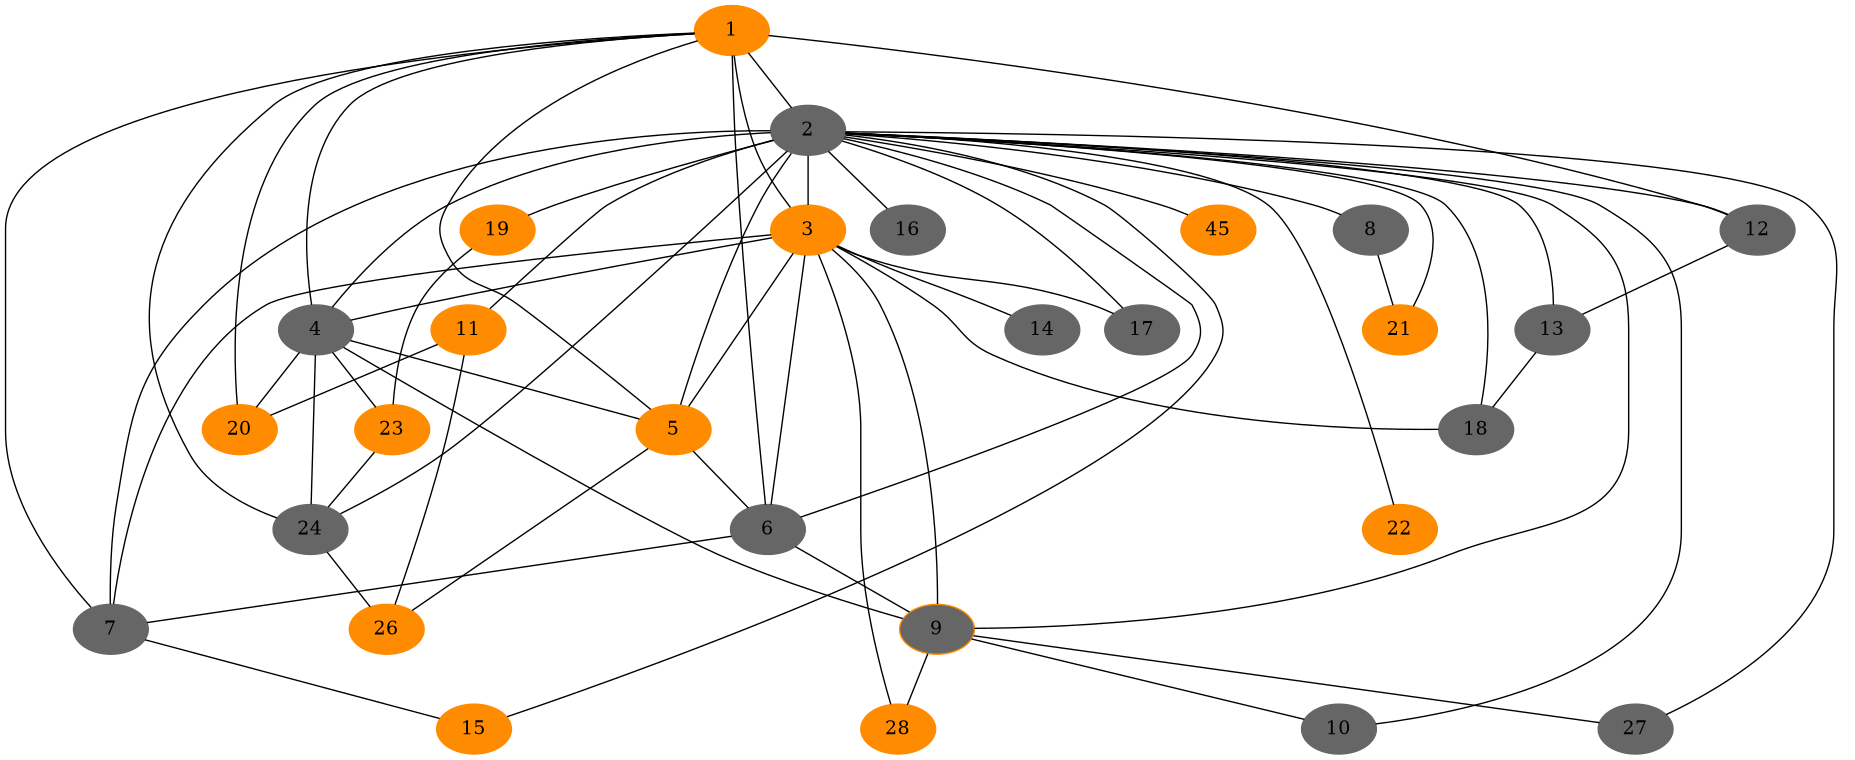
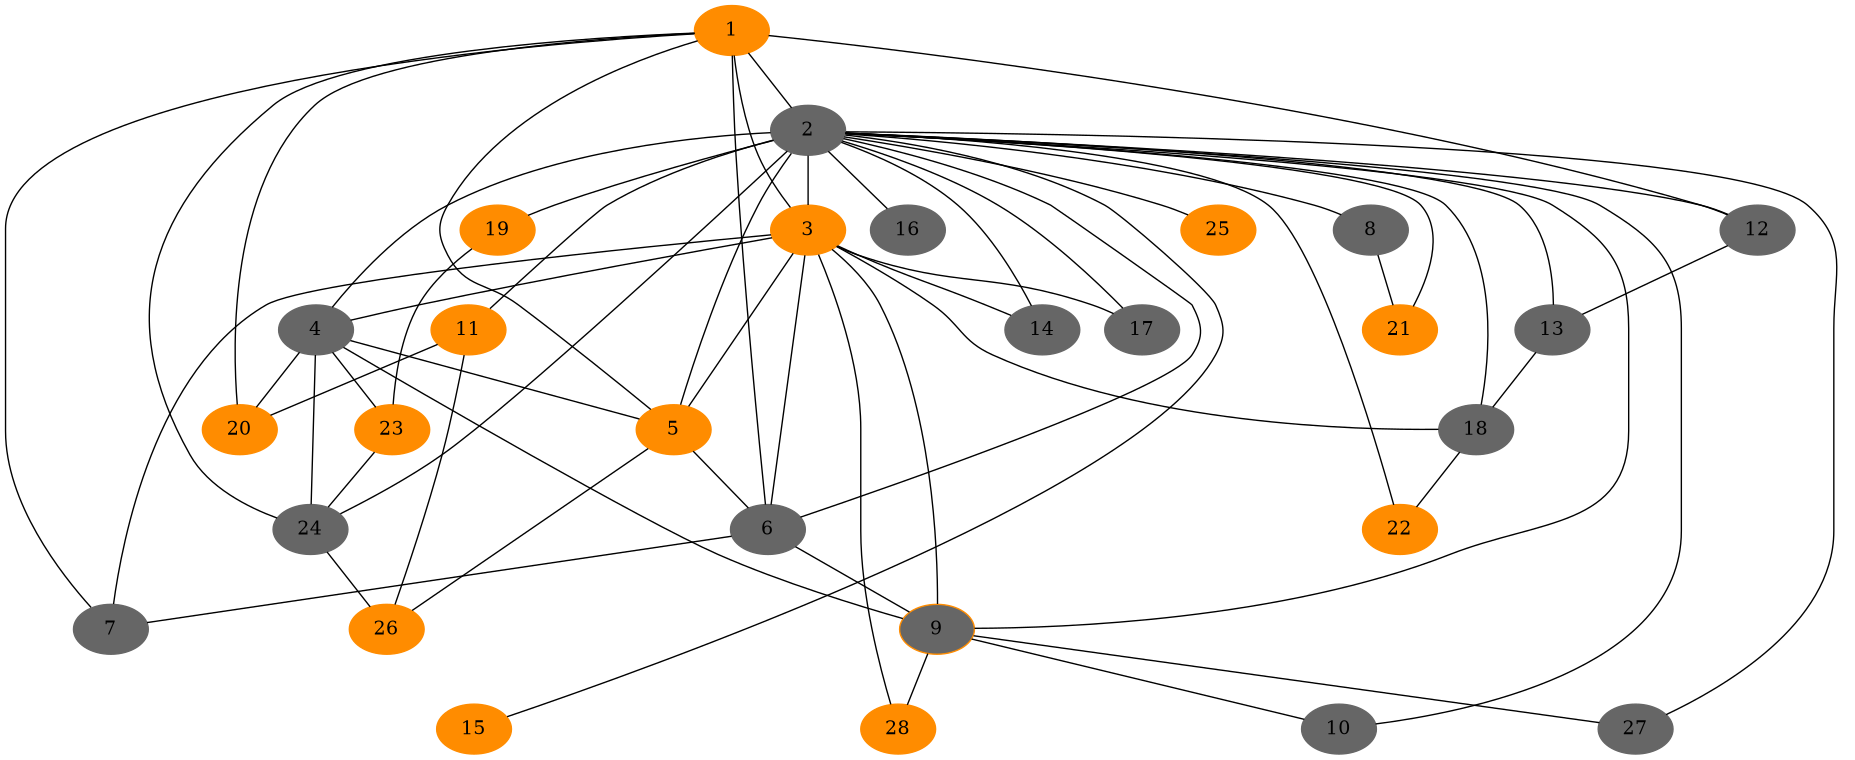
edge "1" -- "4": removed
edge "2" -- "7": now "2" -- "14"
node "45": label "45" -> "25"
edge "18" -- "22": added
edge "7" -- "15": removed
